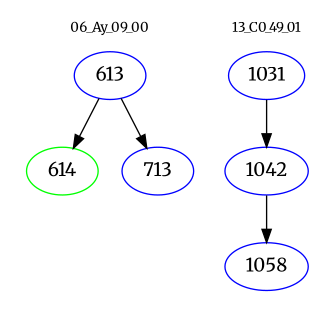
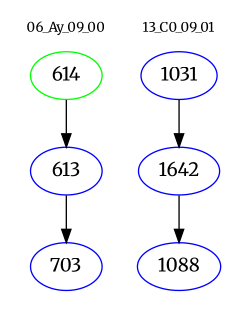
cluster "13_C0_49_01": label "13_C0_49_01" -> "13_C0_09_01"
edge "613" -> "614": reversed
node "713": label "713" -> "703"
node "1042": label "1042" -> "1642"
node "1058": label "1058" -> "1088"
